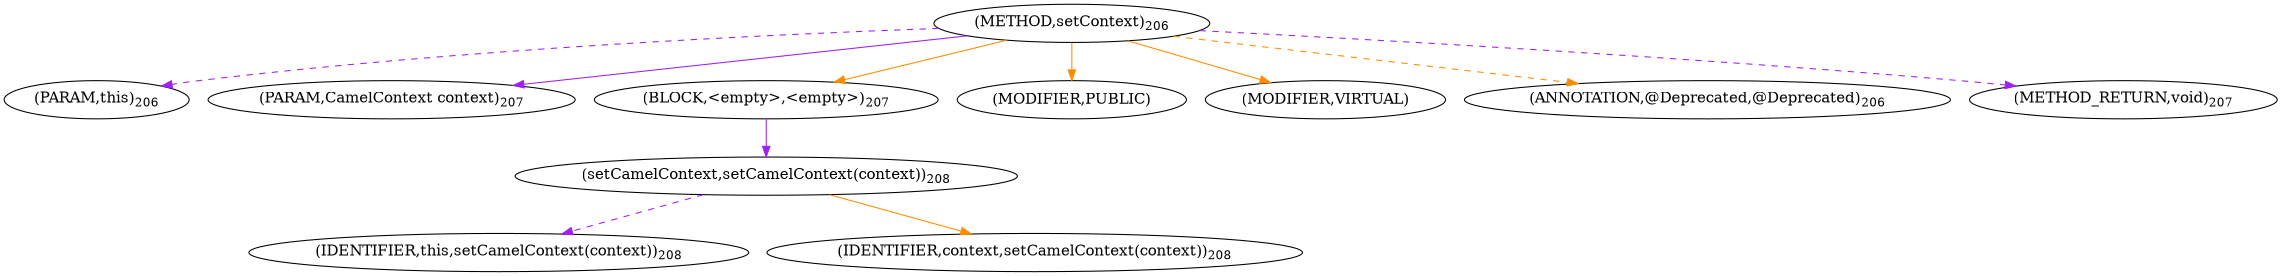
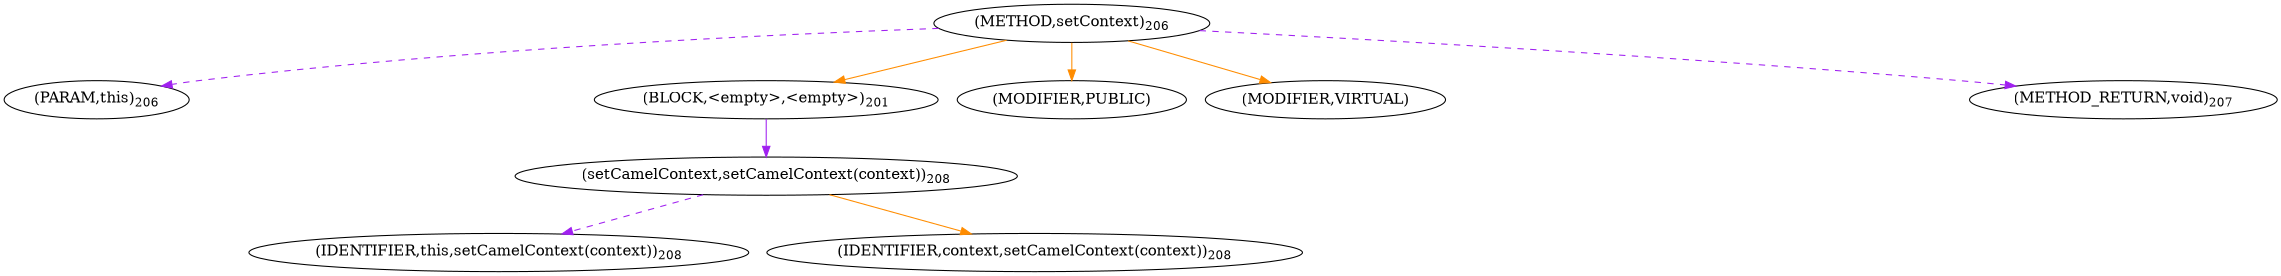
node "(BLOCK,<empty>,<empty>)": text "207" -> "201"
node "(PARAM,CamelContext context)": removed
node "(ANNOTATION,@Deprecated,@Deprecated)": removed
